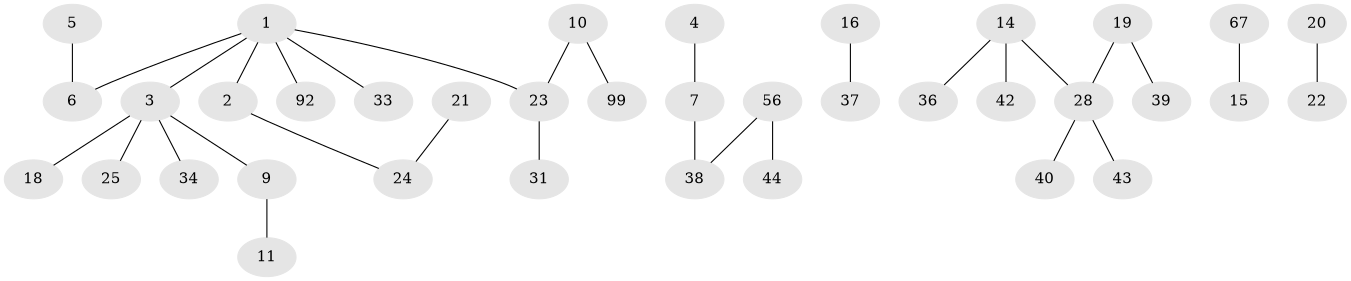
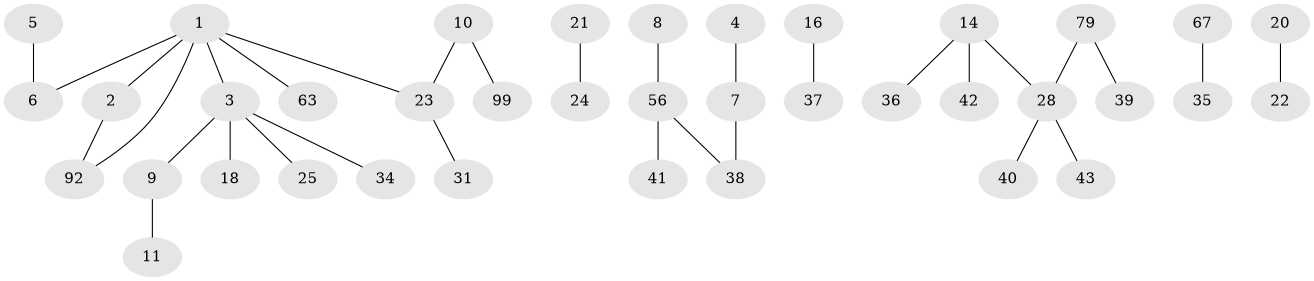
node "8": added
node "19": label "19" -> "79"
node "33": label "33" -> "63"
node "15": label "15" -> "35"
edge "2" -- "24": now "2" -- "92"
node "44": label "44" -> "41"
